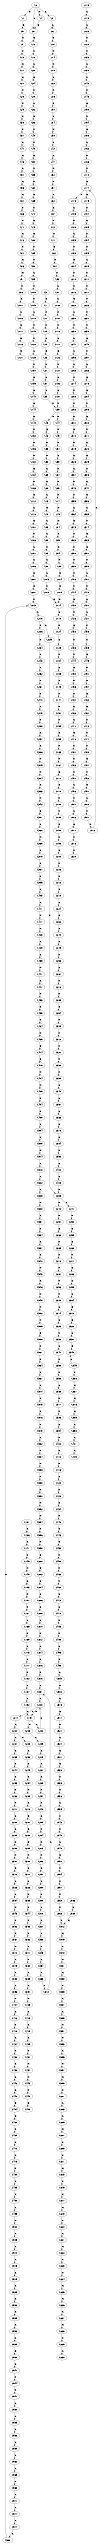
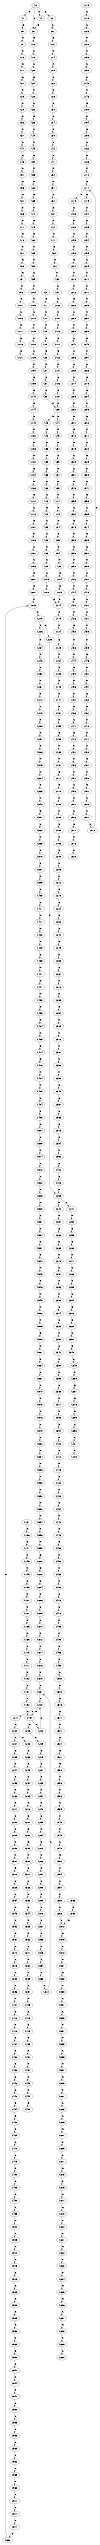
edge "S349" -> "S340": reversed
